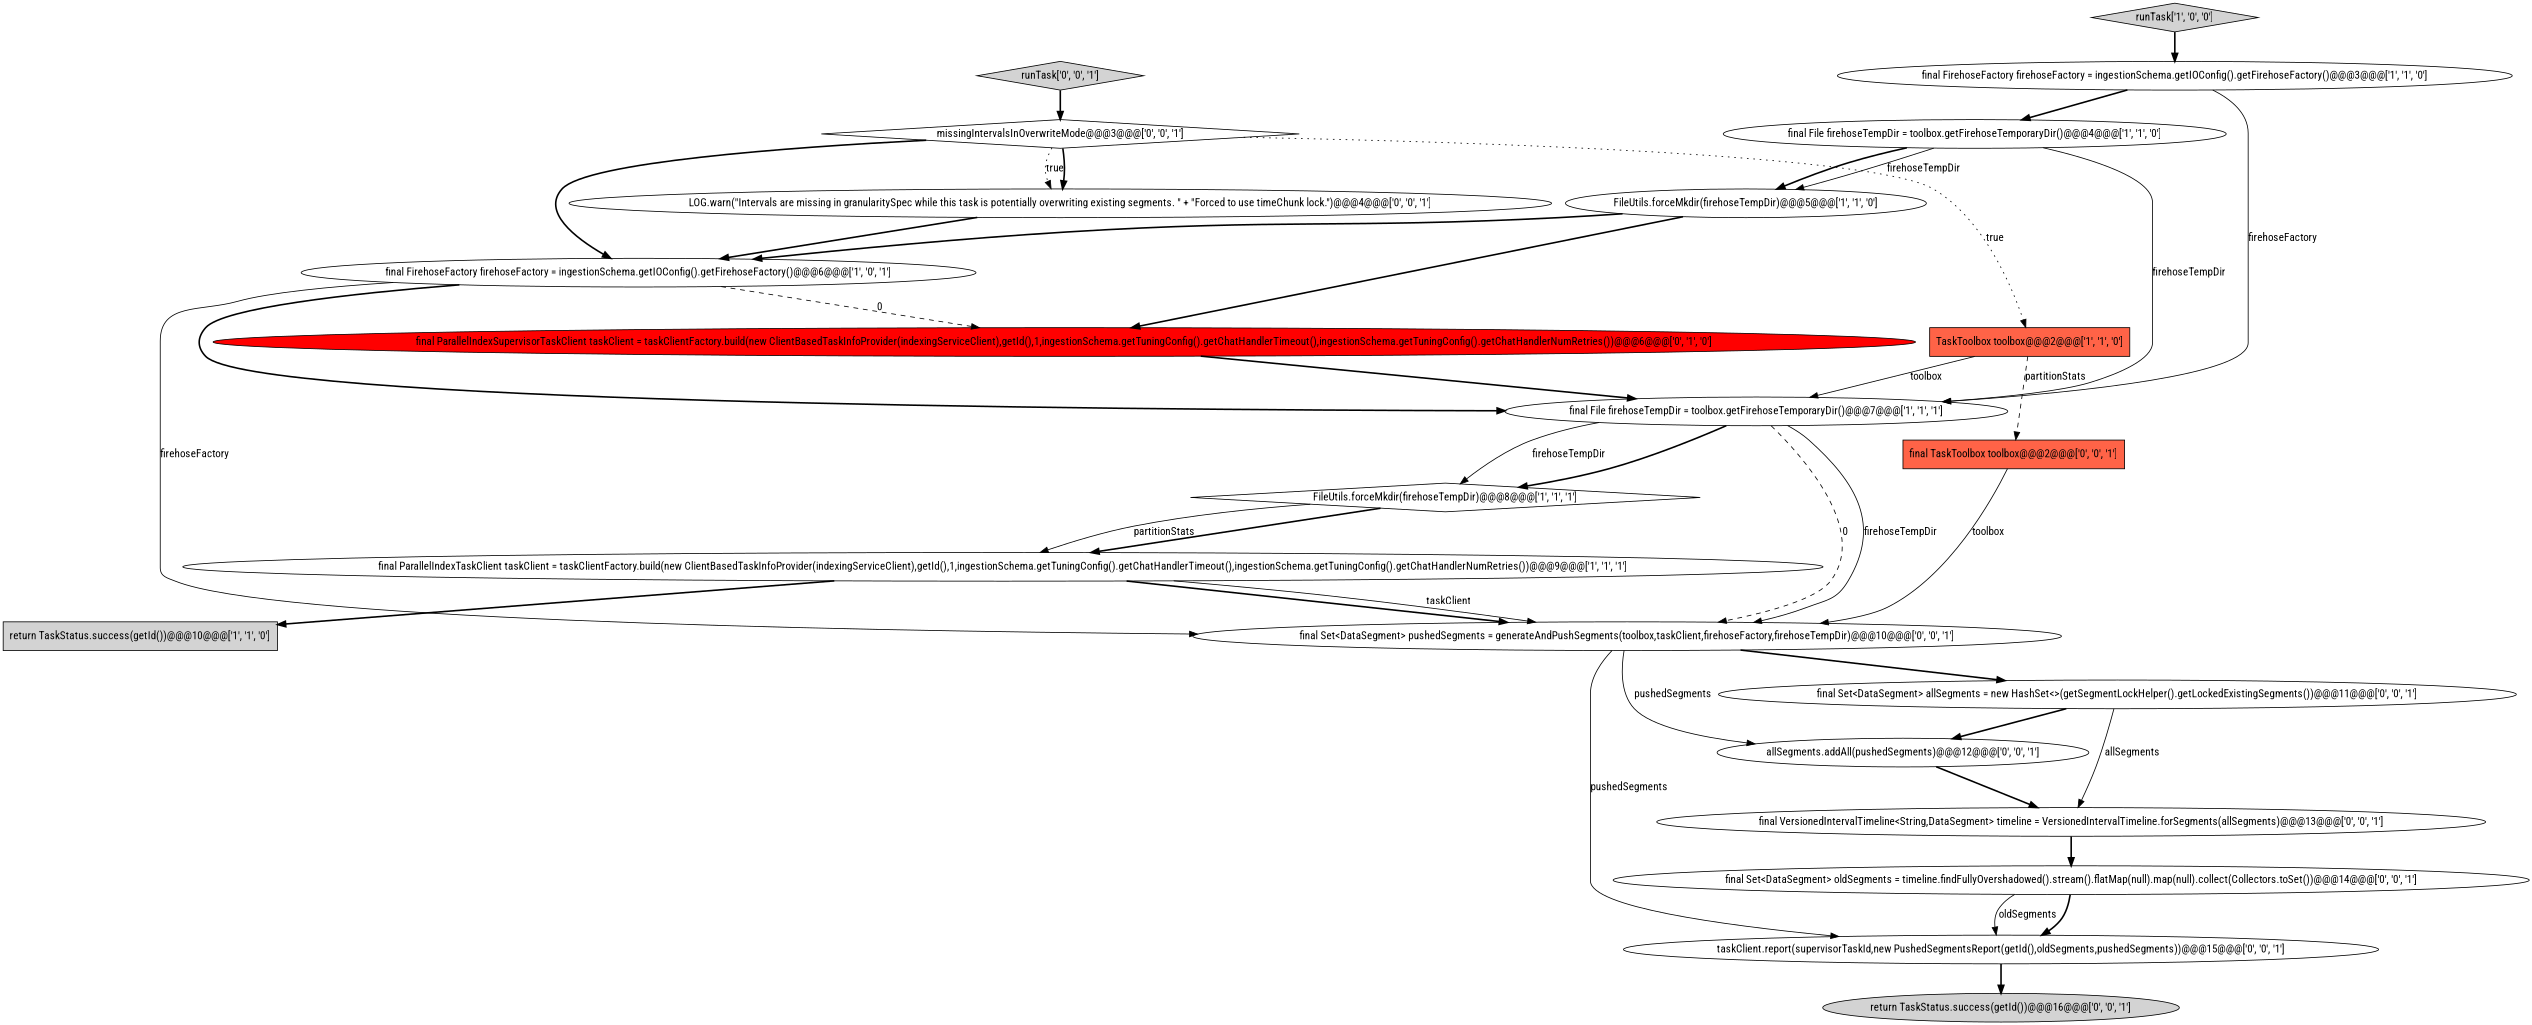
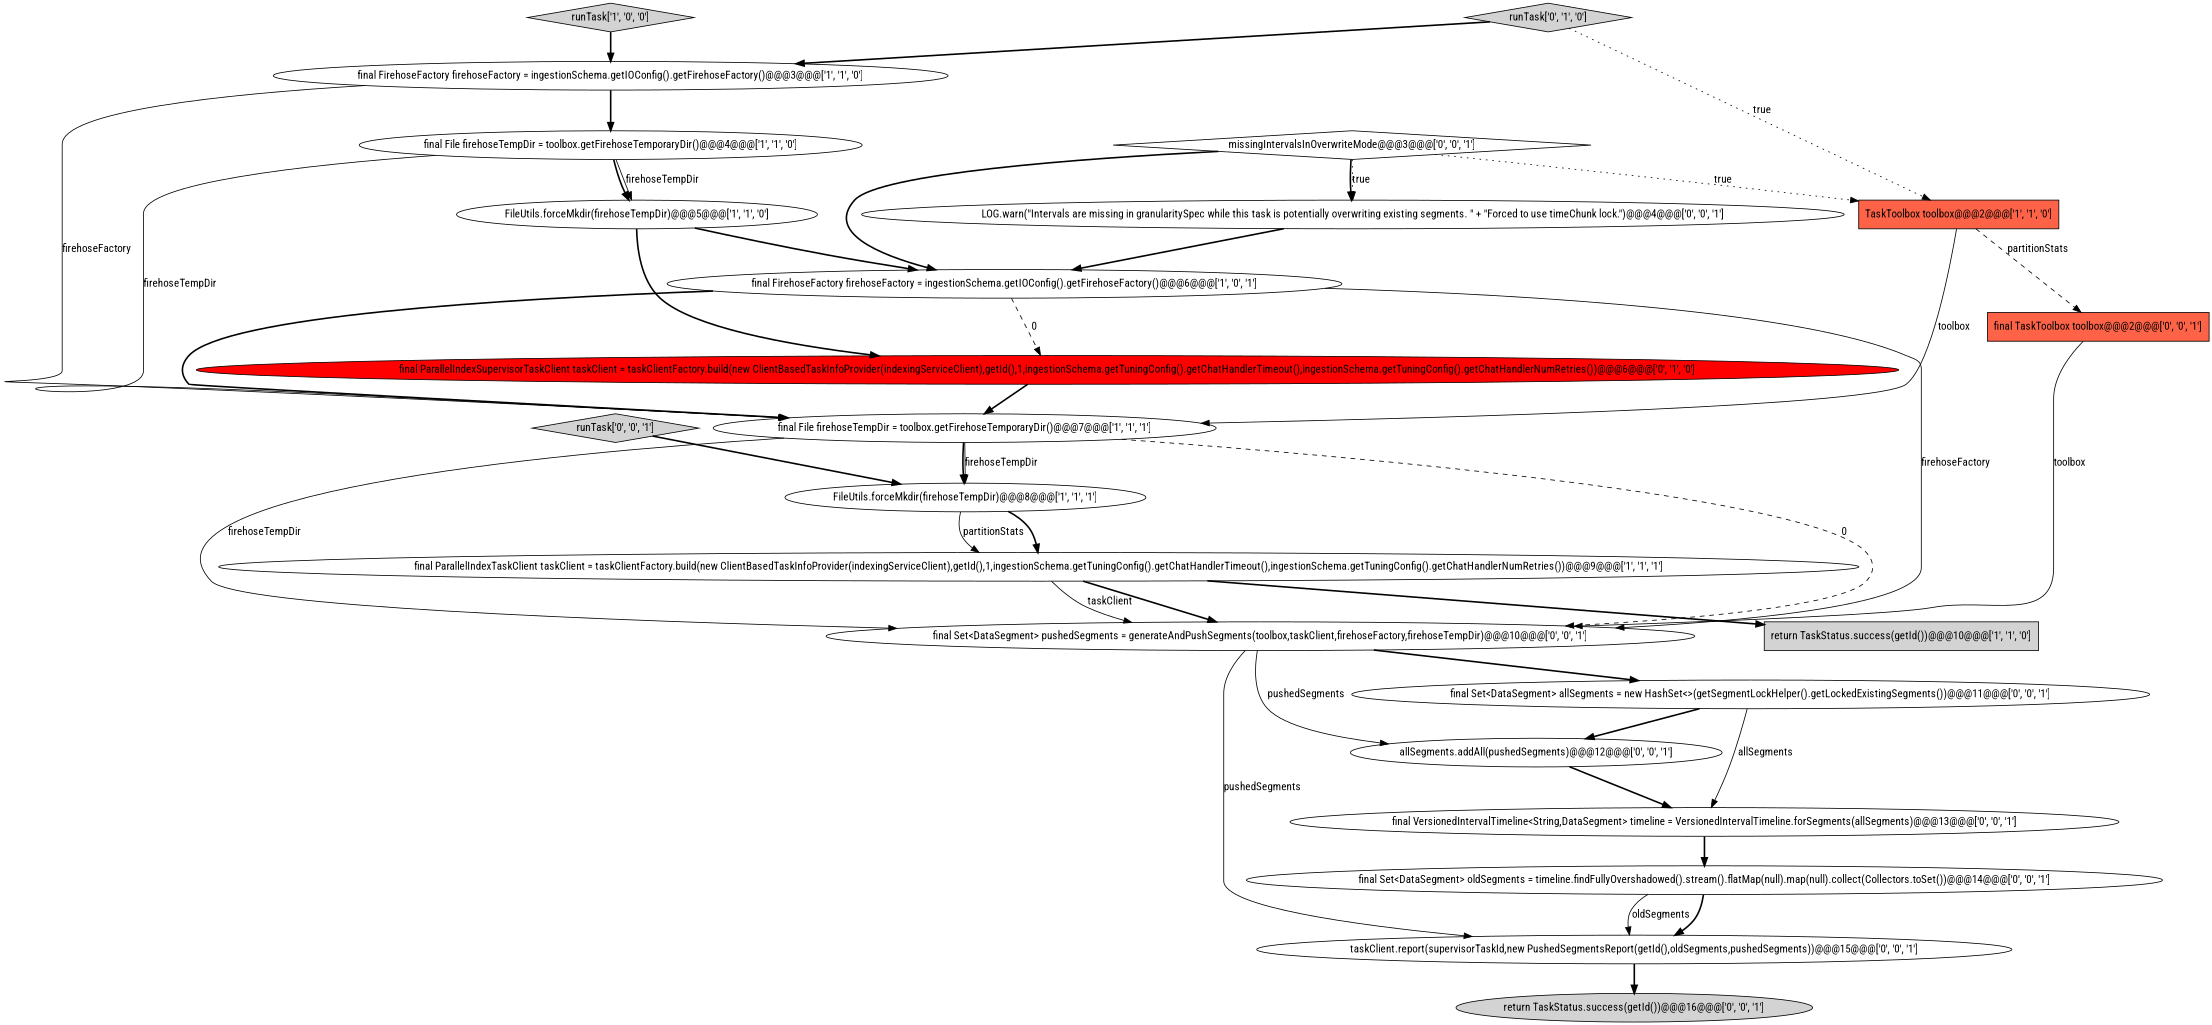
node "runTask['0', '1', '0']": added
edge "runTask['0', '0', '1']" -> "missingIntervalsInOverwriteMode@@@3@@@['0', '0', '1']": now "runTask['0', '0', '1']" -> "FileUtils.forceMkdir(firehoseTempDir)@@@8@@@['1', '1', '1']"
node "FileUtils.forceMkdir(firehoseTempDir)@@@8@@@['1', '1', '1']": shape diamond -> ellipse
